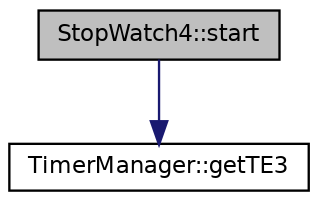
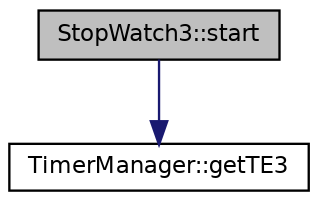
node "StopWatch4::start": label "StopWatch4::start" -> "StopWatch3::start"
